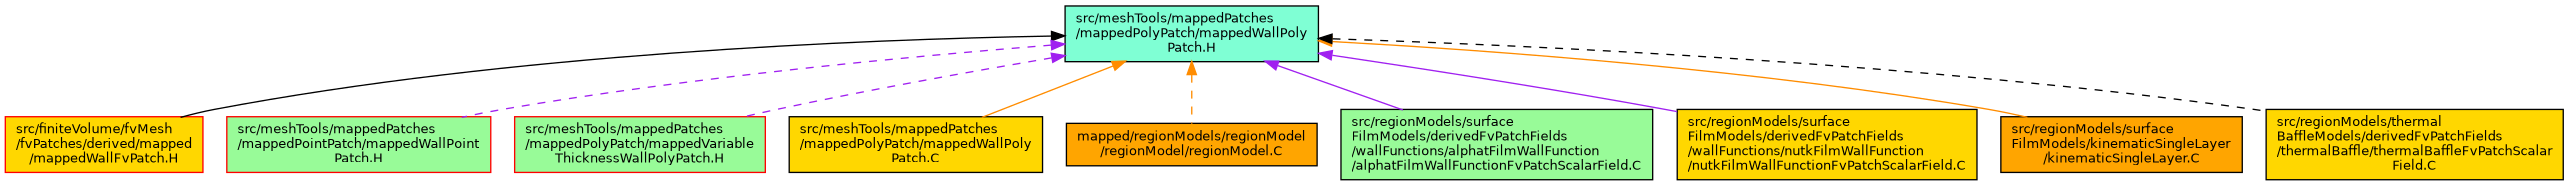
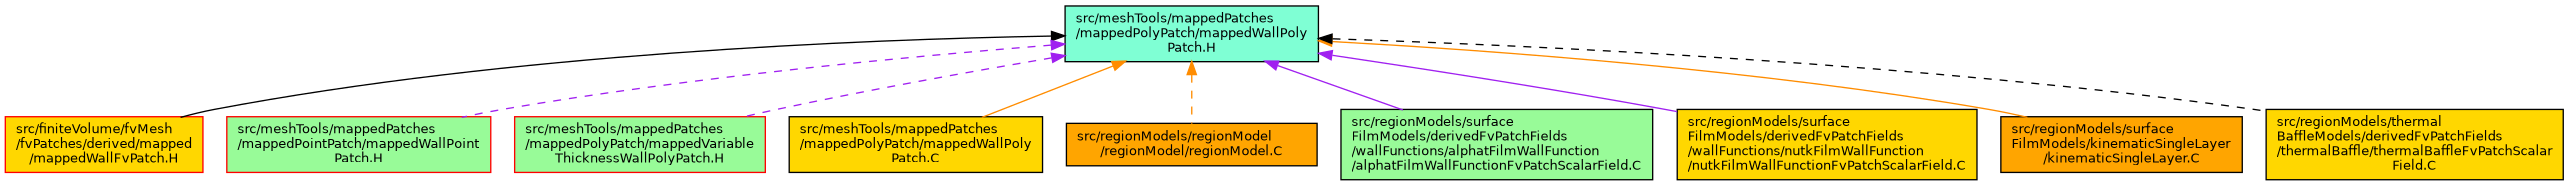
node "mapped/regionModels/regionModel /regionModel/regionModel.C": label "mapped/regionModels/regionModel /regionModel/regionModel.C" -> "src/regionModels/regionModel /regionModel/regionModel.C"
